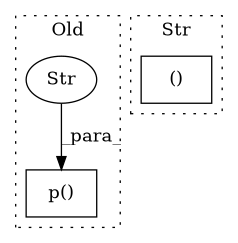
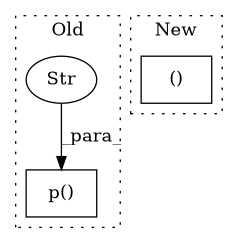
cluster "Str": label "Str" -> "New"
